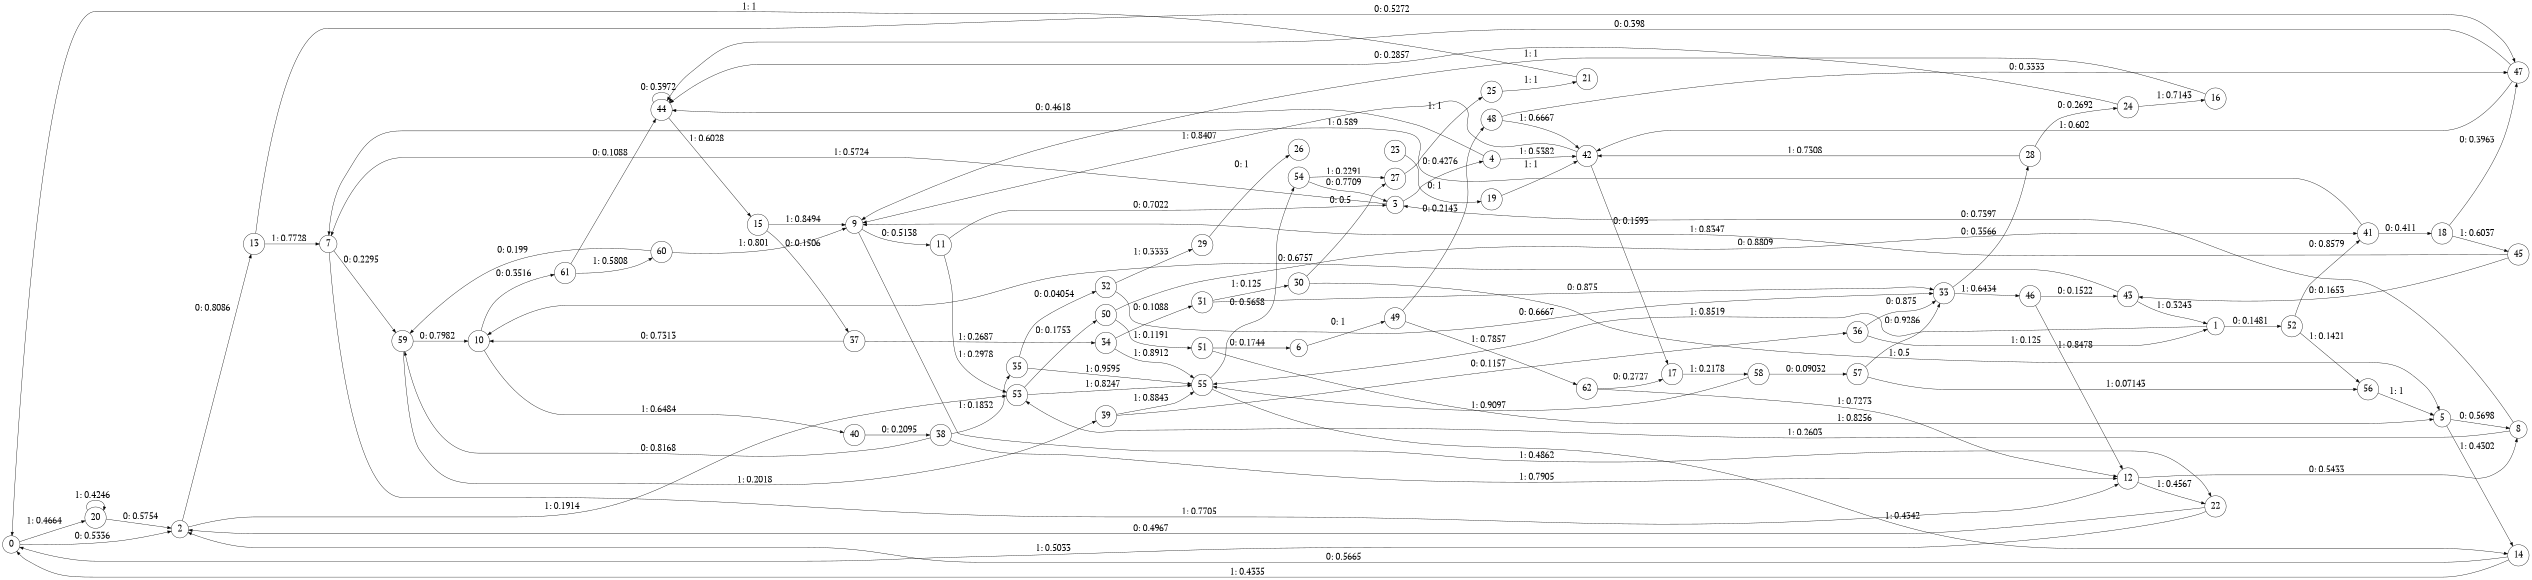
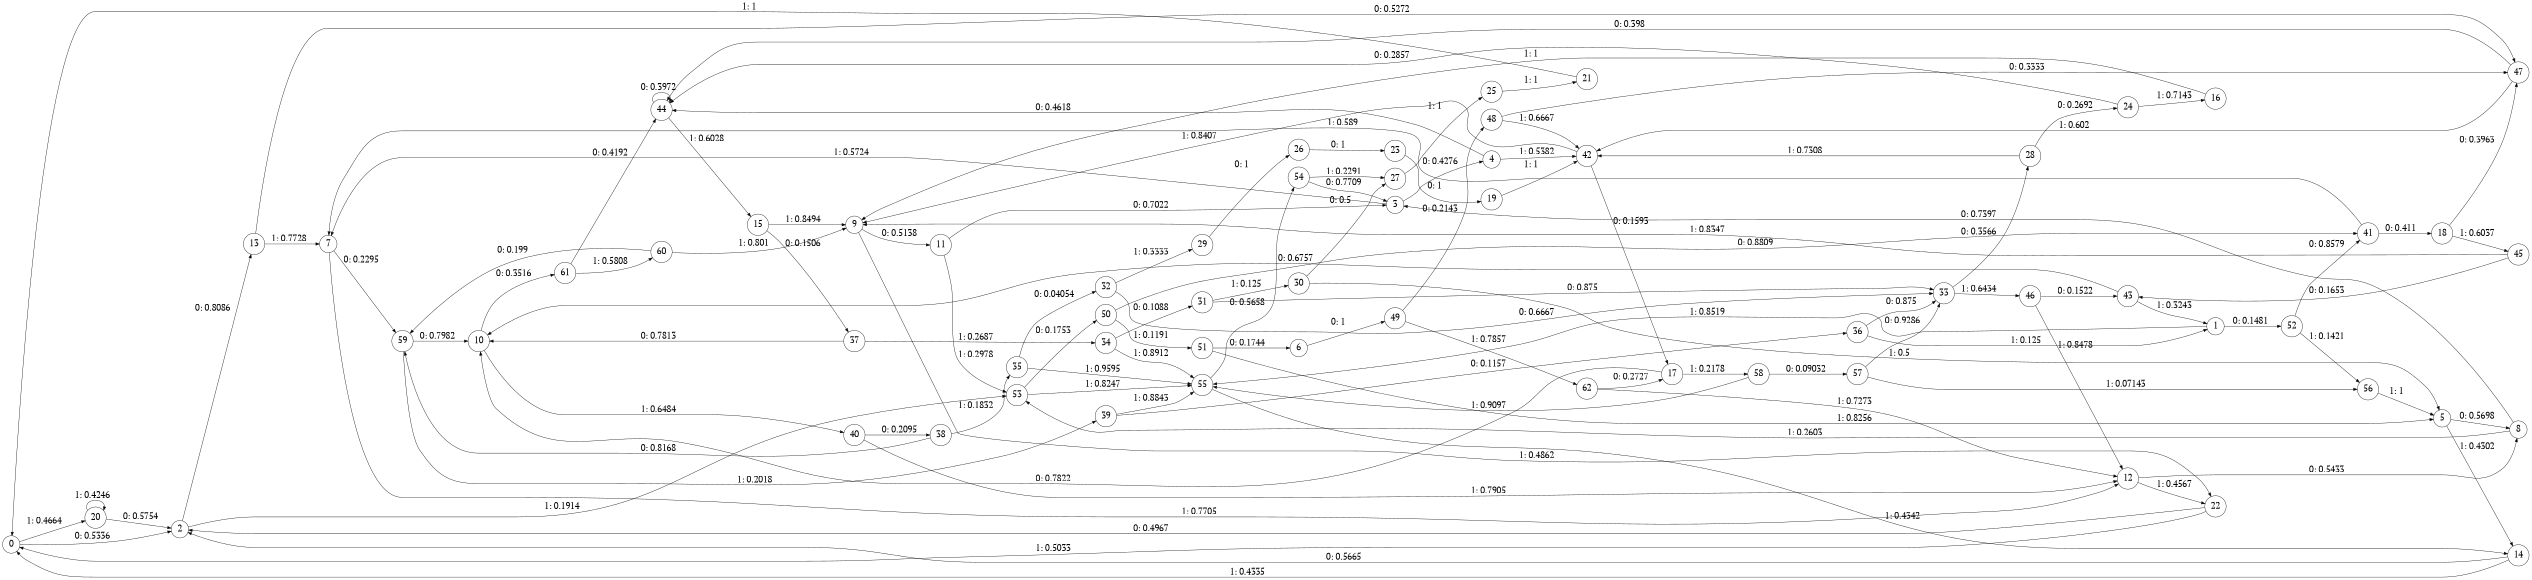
edge "26" -> "23": added, label "0: 1"
edge "61" -> "44": label "0: 0.1088   " -> "0: 0.4192   "
edge "37" -> "10": label "0: 0.7313   " -> "0: 0.7813   "
edge "38" -> "12": now "40" -> "12"
edge "17" -> "10": added, label "0: 0.7822"
